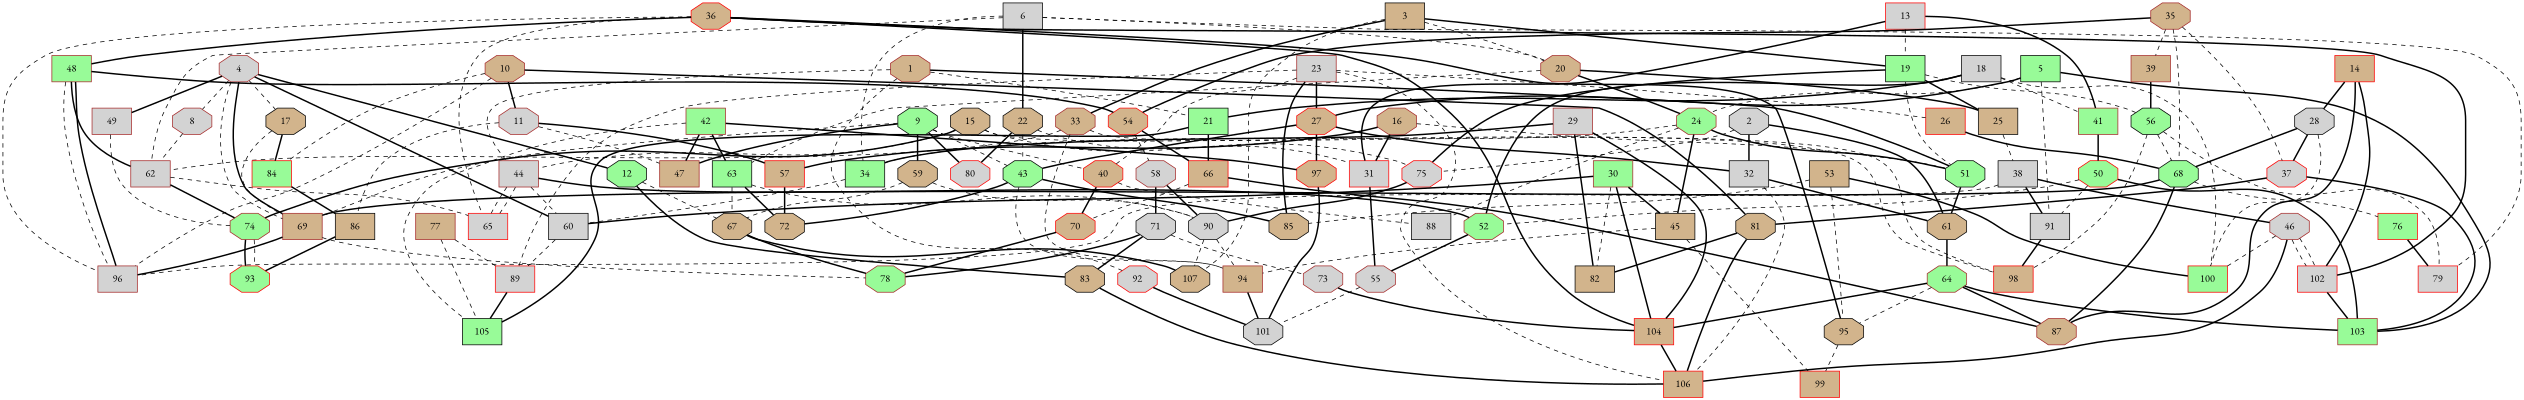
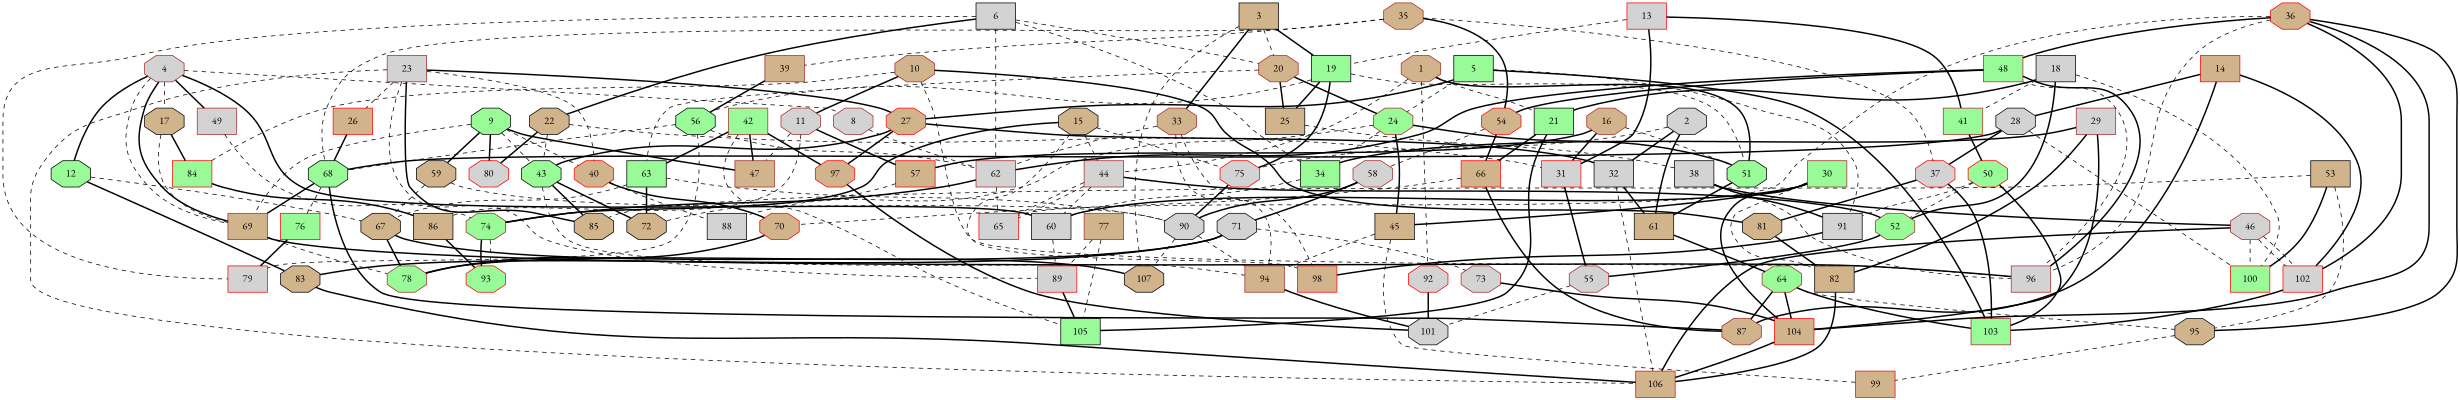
edge "57" -- "72": style bold -> dashed
edge "56" -- "98": now "56" -- "62"
node "61": shape octagon -> box
edge "81" -- "106": now "82" -- "106"
